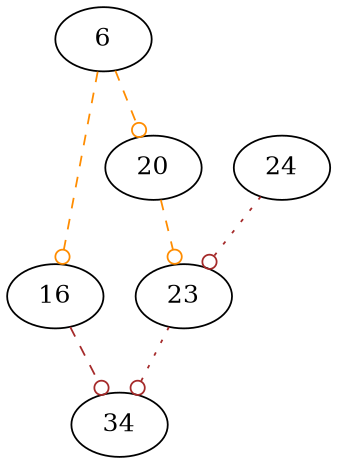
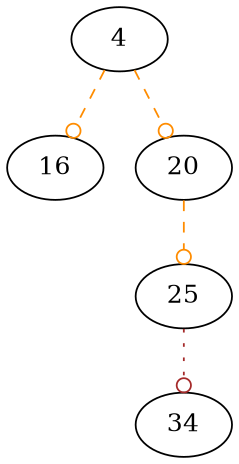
node "6": label "6" -> "4"
node "24": removed
node "23": label "23" -> "25"
edge "16" -> "34": removed
